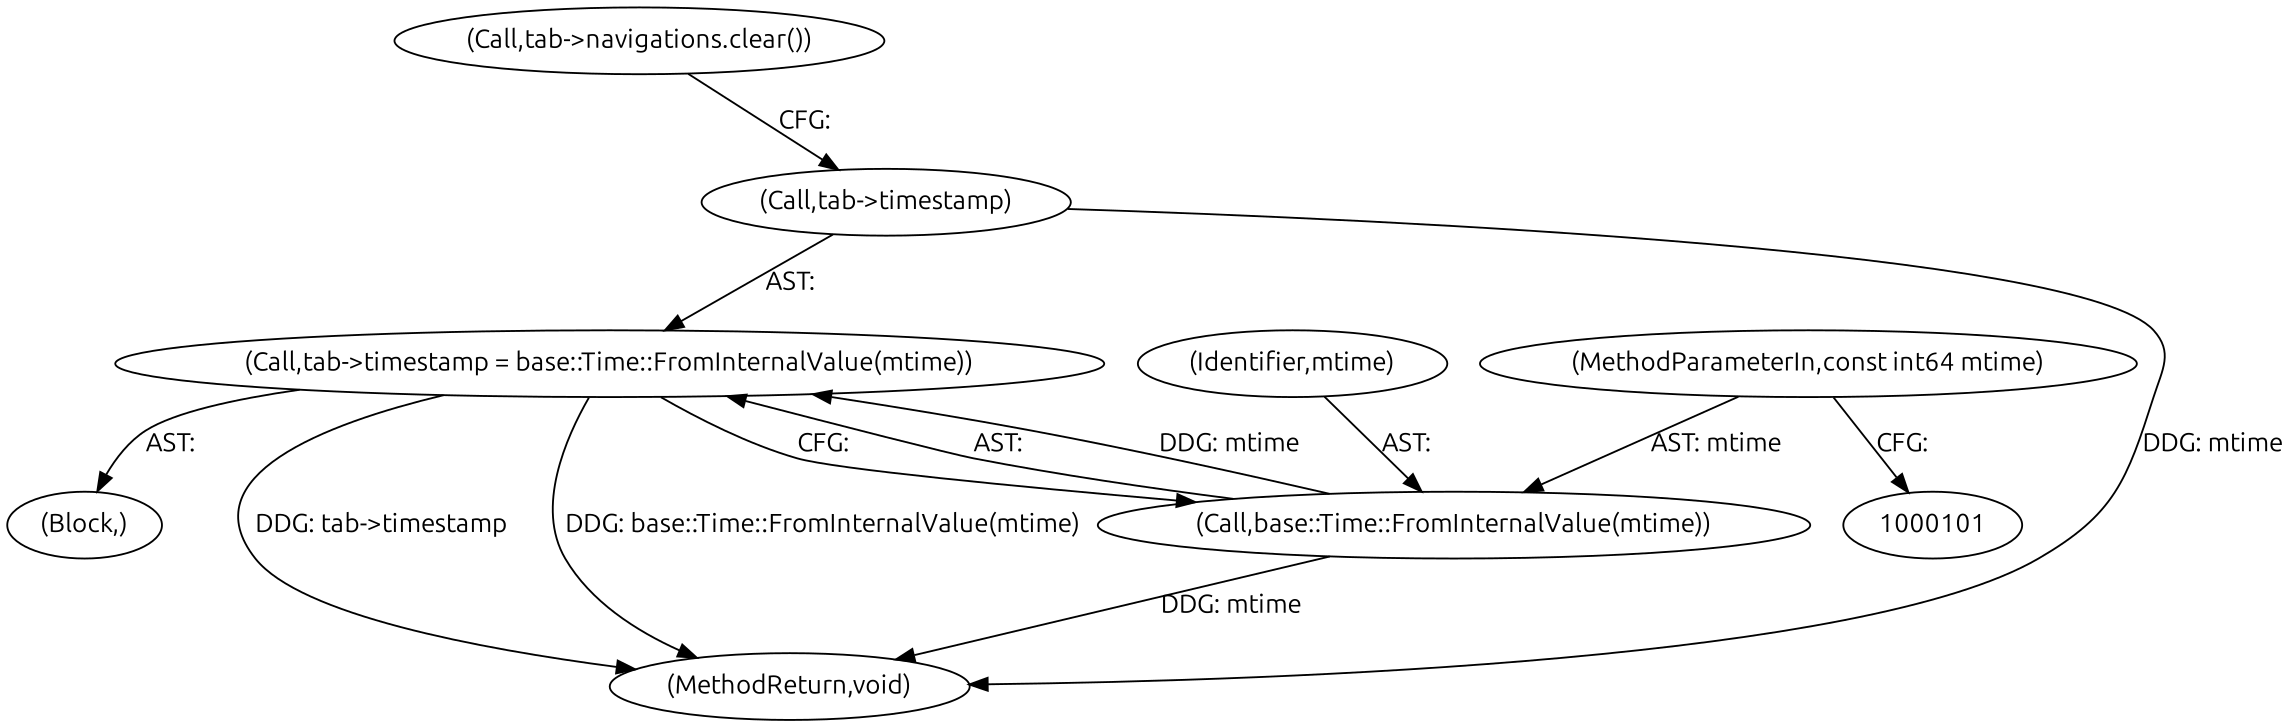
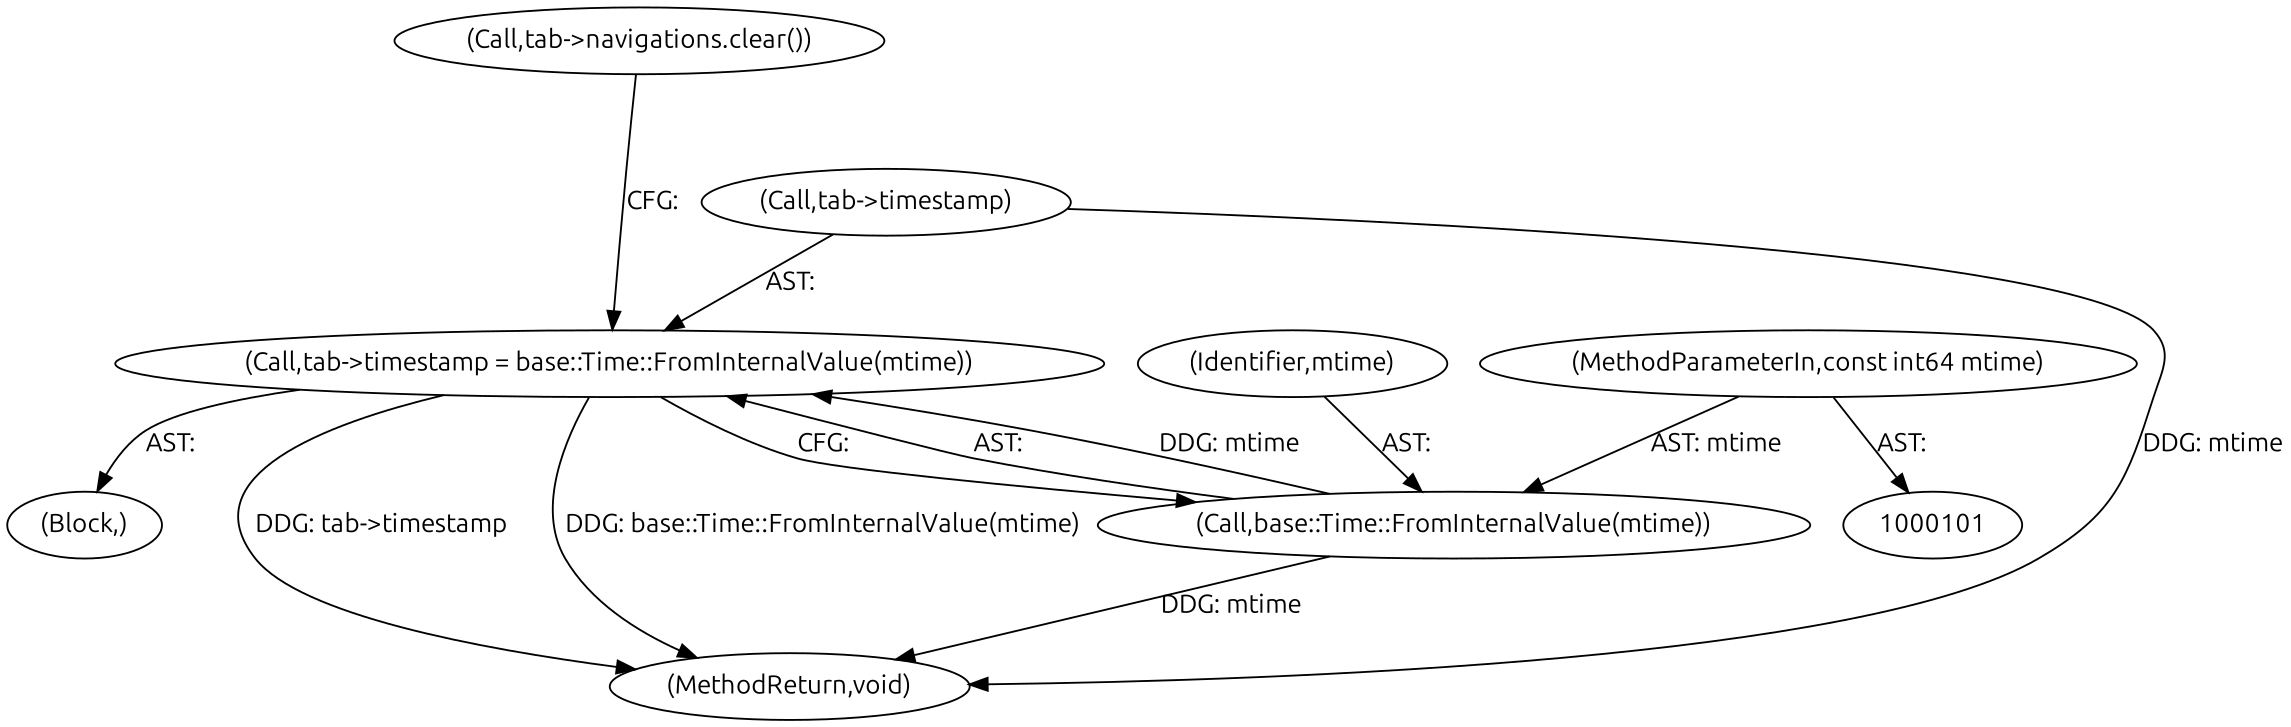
edge "(Call,tab->navigations.clear())" -> "(Call,tab->timestamp)": now "(Call,tab->navigations.clear())" -> "(Call,tab->timestamp = base::Time::FromInternalValue(mtime))"
edge "(MethodParameterIn,const int64 mtime)" -> "1000101": label "CFG: " -> "AST: "
